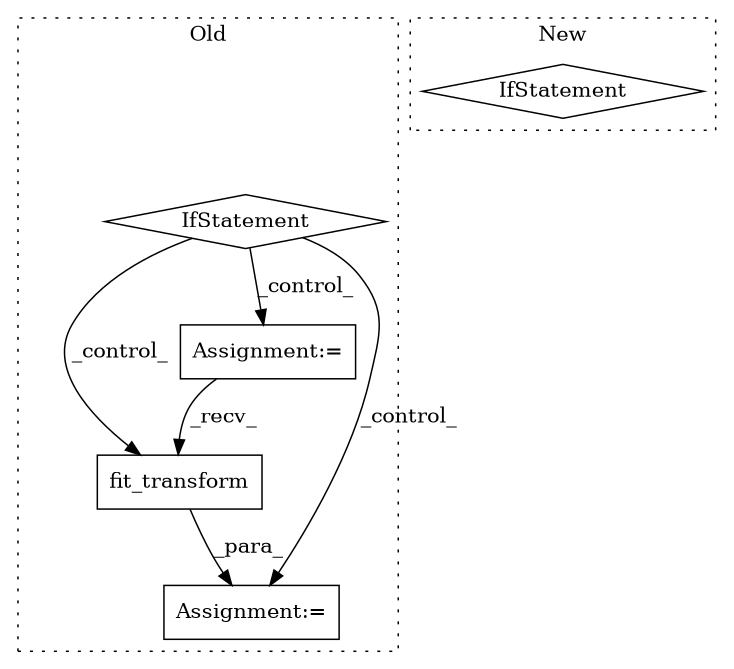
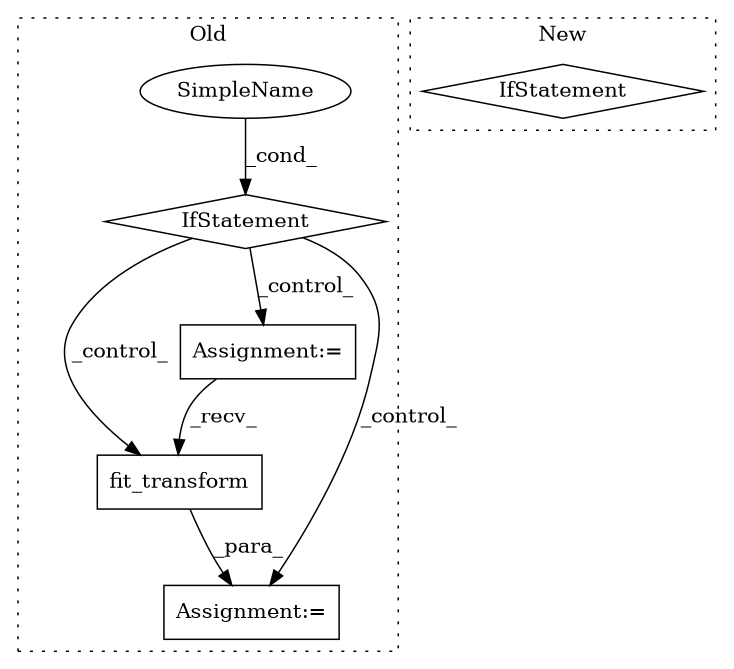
node "SimpleName": added
